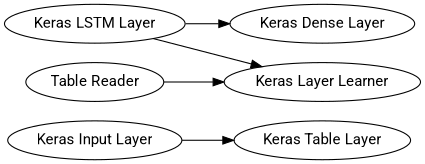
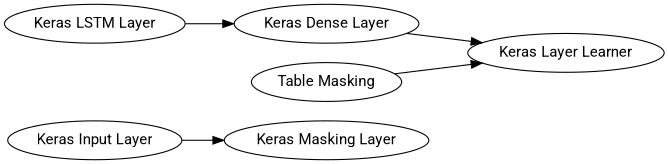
edge "Keras LSTM Layer" -> "Keras Layer Learner": now "Keras Dense Layer" -> "Keras Layer Learner"
node "Table Reader": label "Table Reader" -> "Table Masking"
node "Keras Table Layer": label "Keras Table Layer" -> "Keras Masking Layer"
